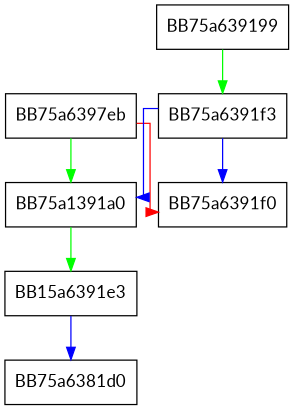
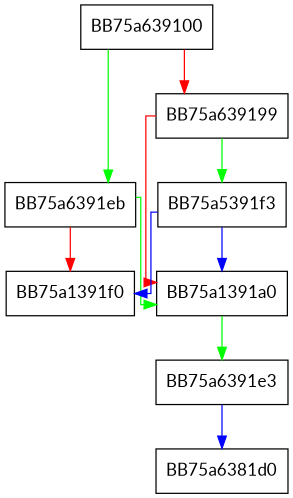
node "BB75a639100": added
node "BB75a6397eb": label "BB75a6397eb" -> "BB75a6391eb"
node "BB75a6391f3": label "BB75a6391f3" -> "BB75a5391f3"
edge "BB75a639199" -> "BB75a1391a0": added
node "BB75a6391f0": label "BB75a6391f0" -> "BB75a1391f0"
node "BB15a6391e3": label "BB15a6391e3" -> "BB75a6391e3"
